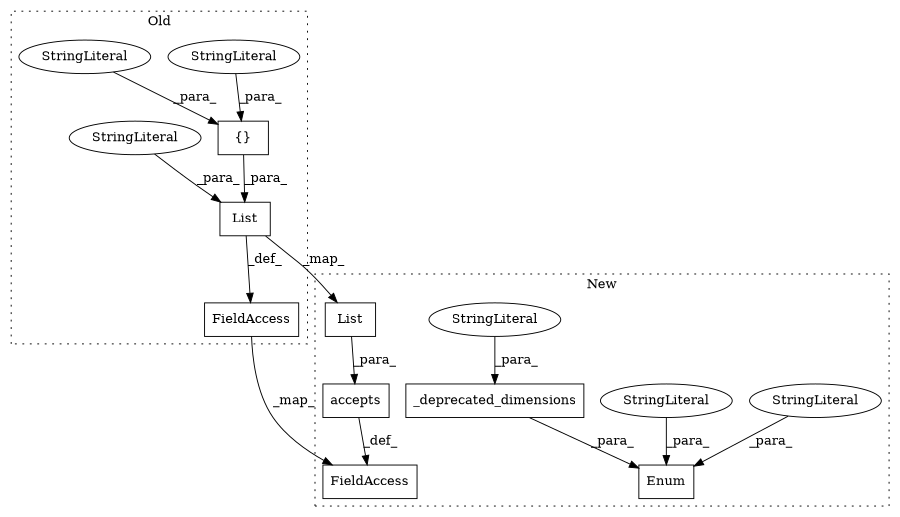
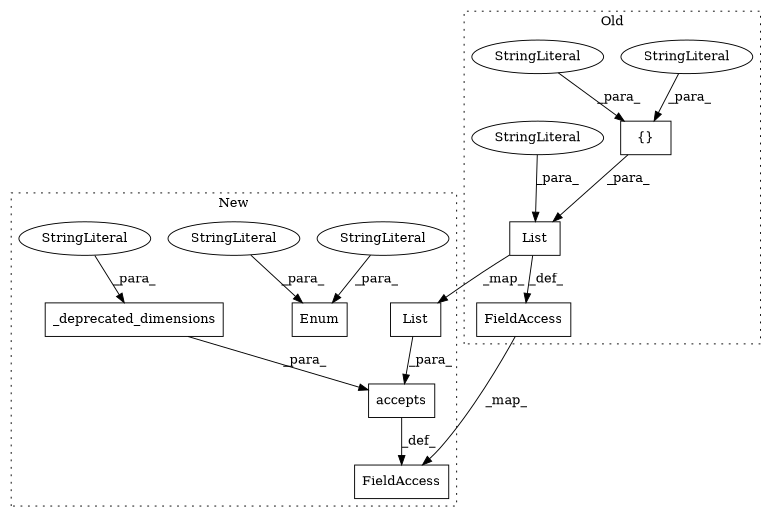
edge "_deprecated_dimensions" -> "Enum": now "_deprecated_dimensions" -> "accepts"
